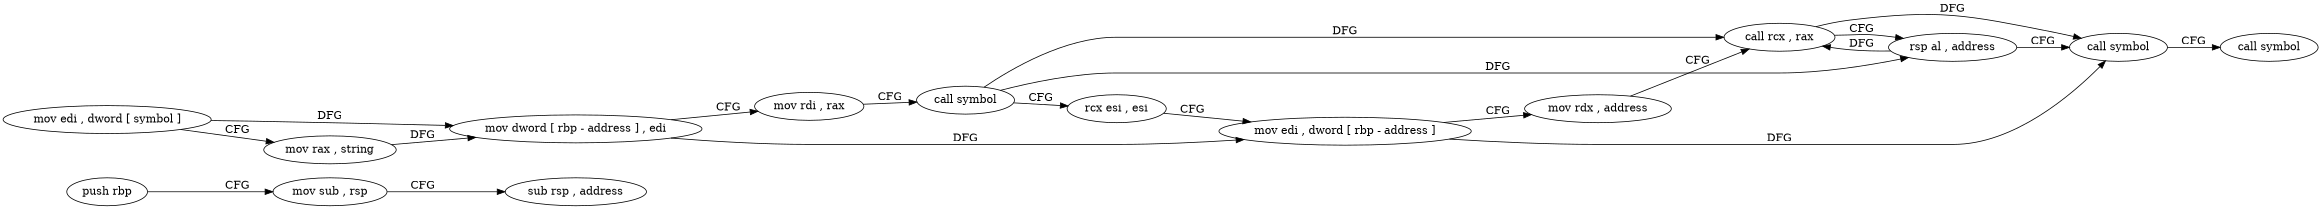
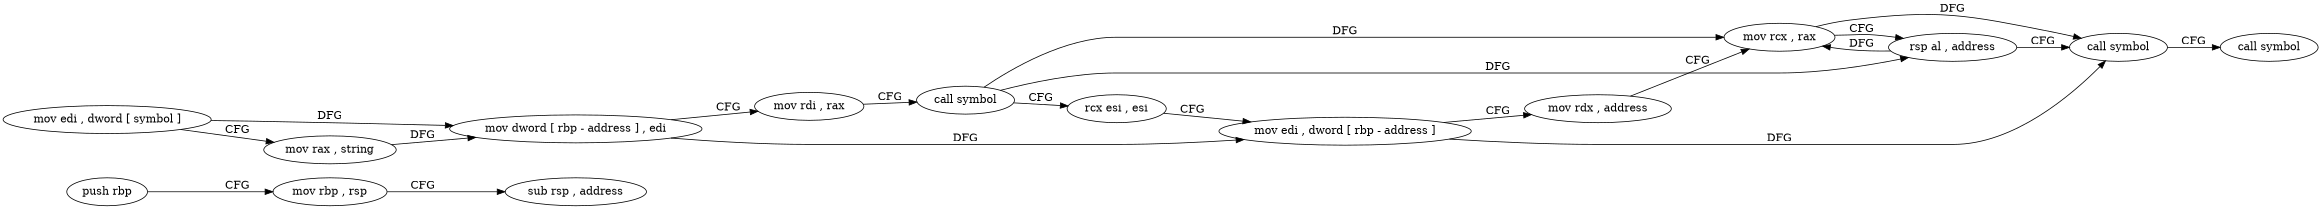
node "call rcx , rax": label "call rcx , rax" -> "mov rcx , rax"
node "mov sub , rsp": label "mov sub , rsp" -> "mov rbp , rsp"
